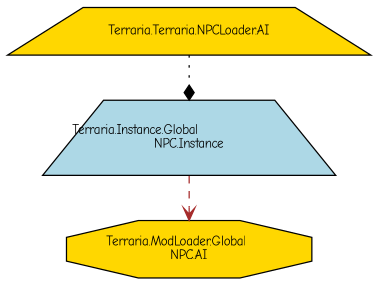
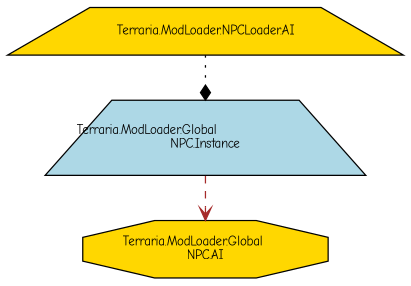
node "Terraria.Terraria.NPCLoader.AI": label "Terraria.Terraria.NPCLoader.AI" -> "Terraria.ModLoader.NPCLoader.AI"
node "Terraria.Instance.Global NPC.Instance": label "Terraria.Instance.Global NPC.Instance" -> "Terraria.ModLoader.Global NPC.Instance"
